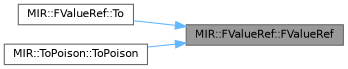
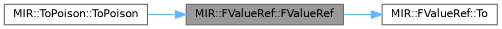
edge "MIR::FValueRef::To" -> "MIR::FValueRef::FValueRef": reversed
